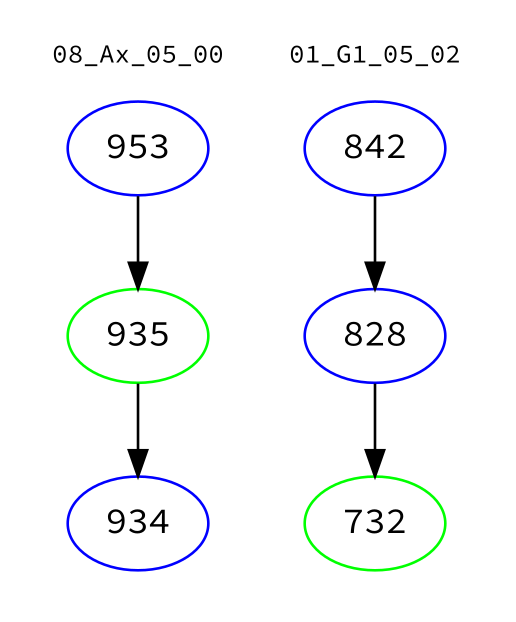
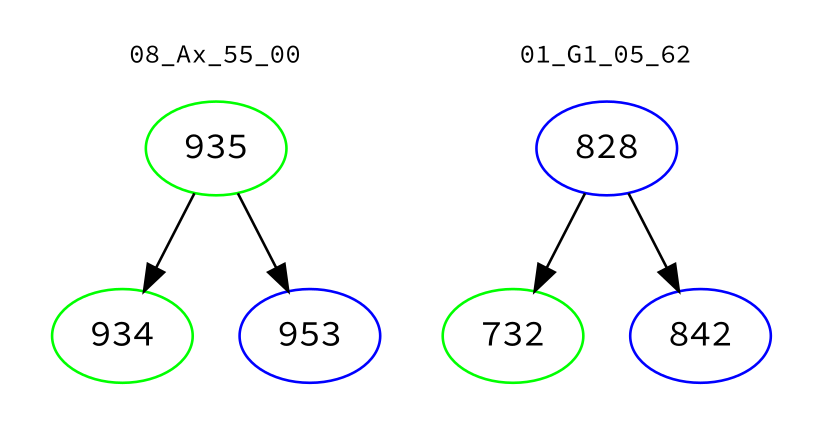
cluster "08_Ax_05_00": label "08_Ax_05_00" -> "08_Ax_55_00"
cluster "01_G1_05_02": label "01_G1_05_02" -> "01_G1_05_62"
edge "953" -> "935": reversed
edge "842" -> "828": reversed
node "934": color blue -> green
